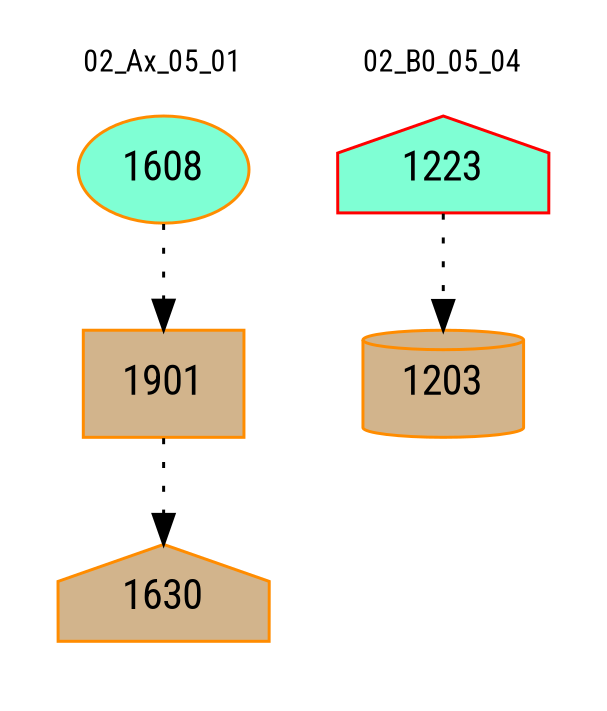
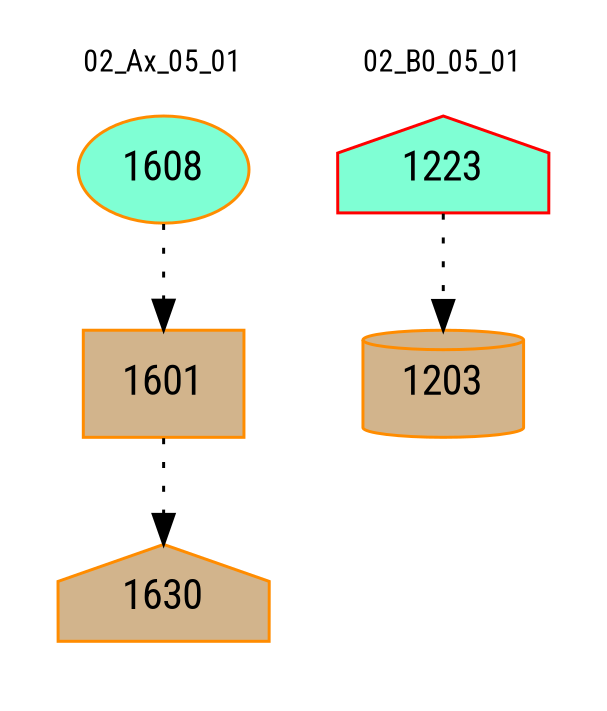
cluster "02_B0_05_04": label "02_B0_05_04" -> "02_B0_05_01"
node "1901": label "1901" -> "1601"
